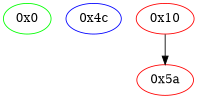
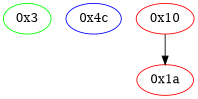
node "0x0": label "0x0" -> "0x3"
node "0x5a": label "0x5a" -> "0x1a"
